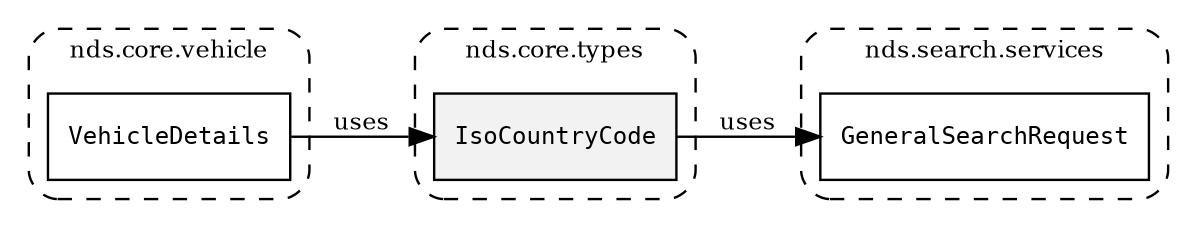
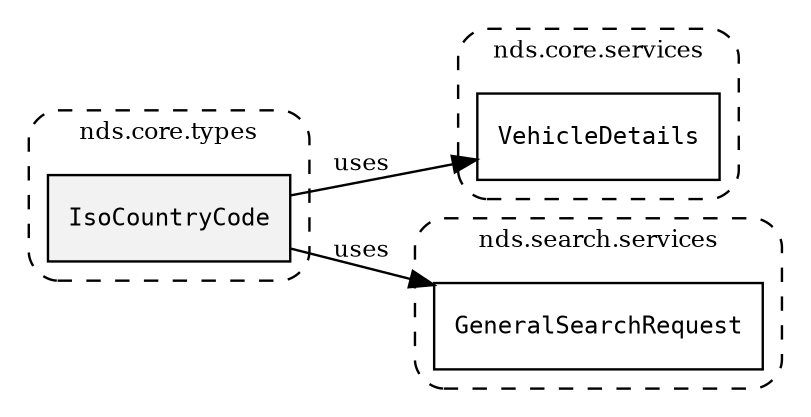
cluster "nds.core.vehicle": label "nds.core.vehicle" -> "nds.core.services"
edge "VehicleDetails" -> "IsoCountryCode": reversed
